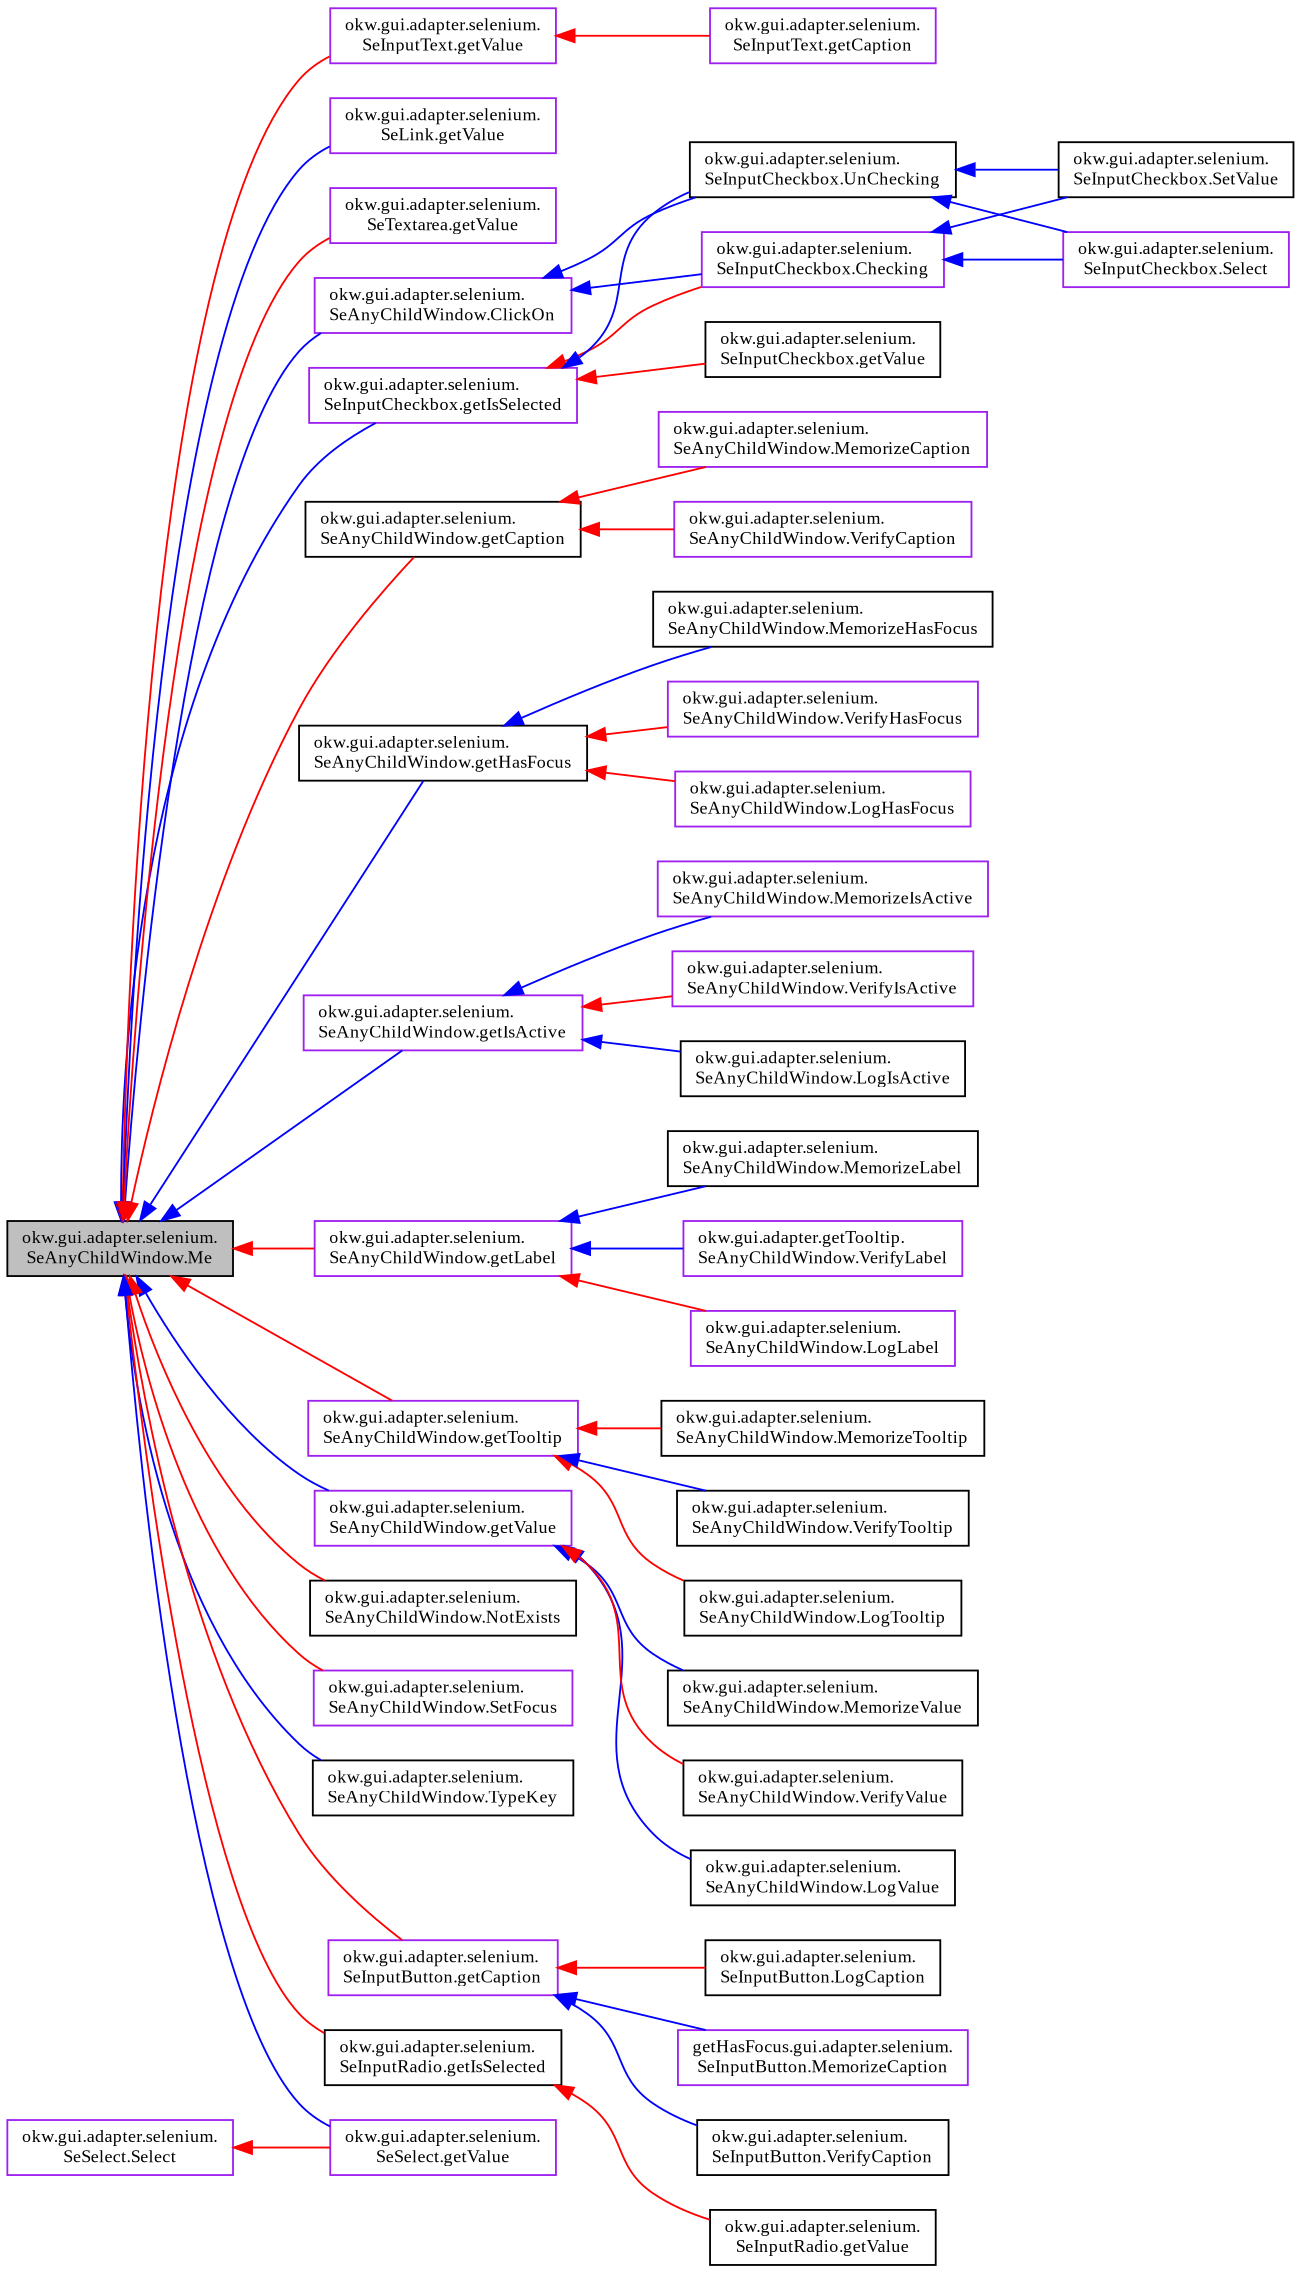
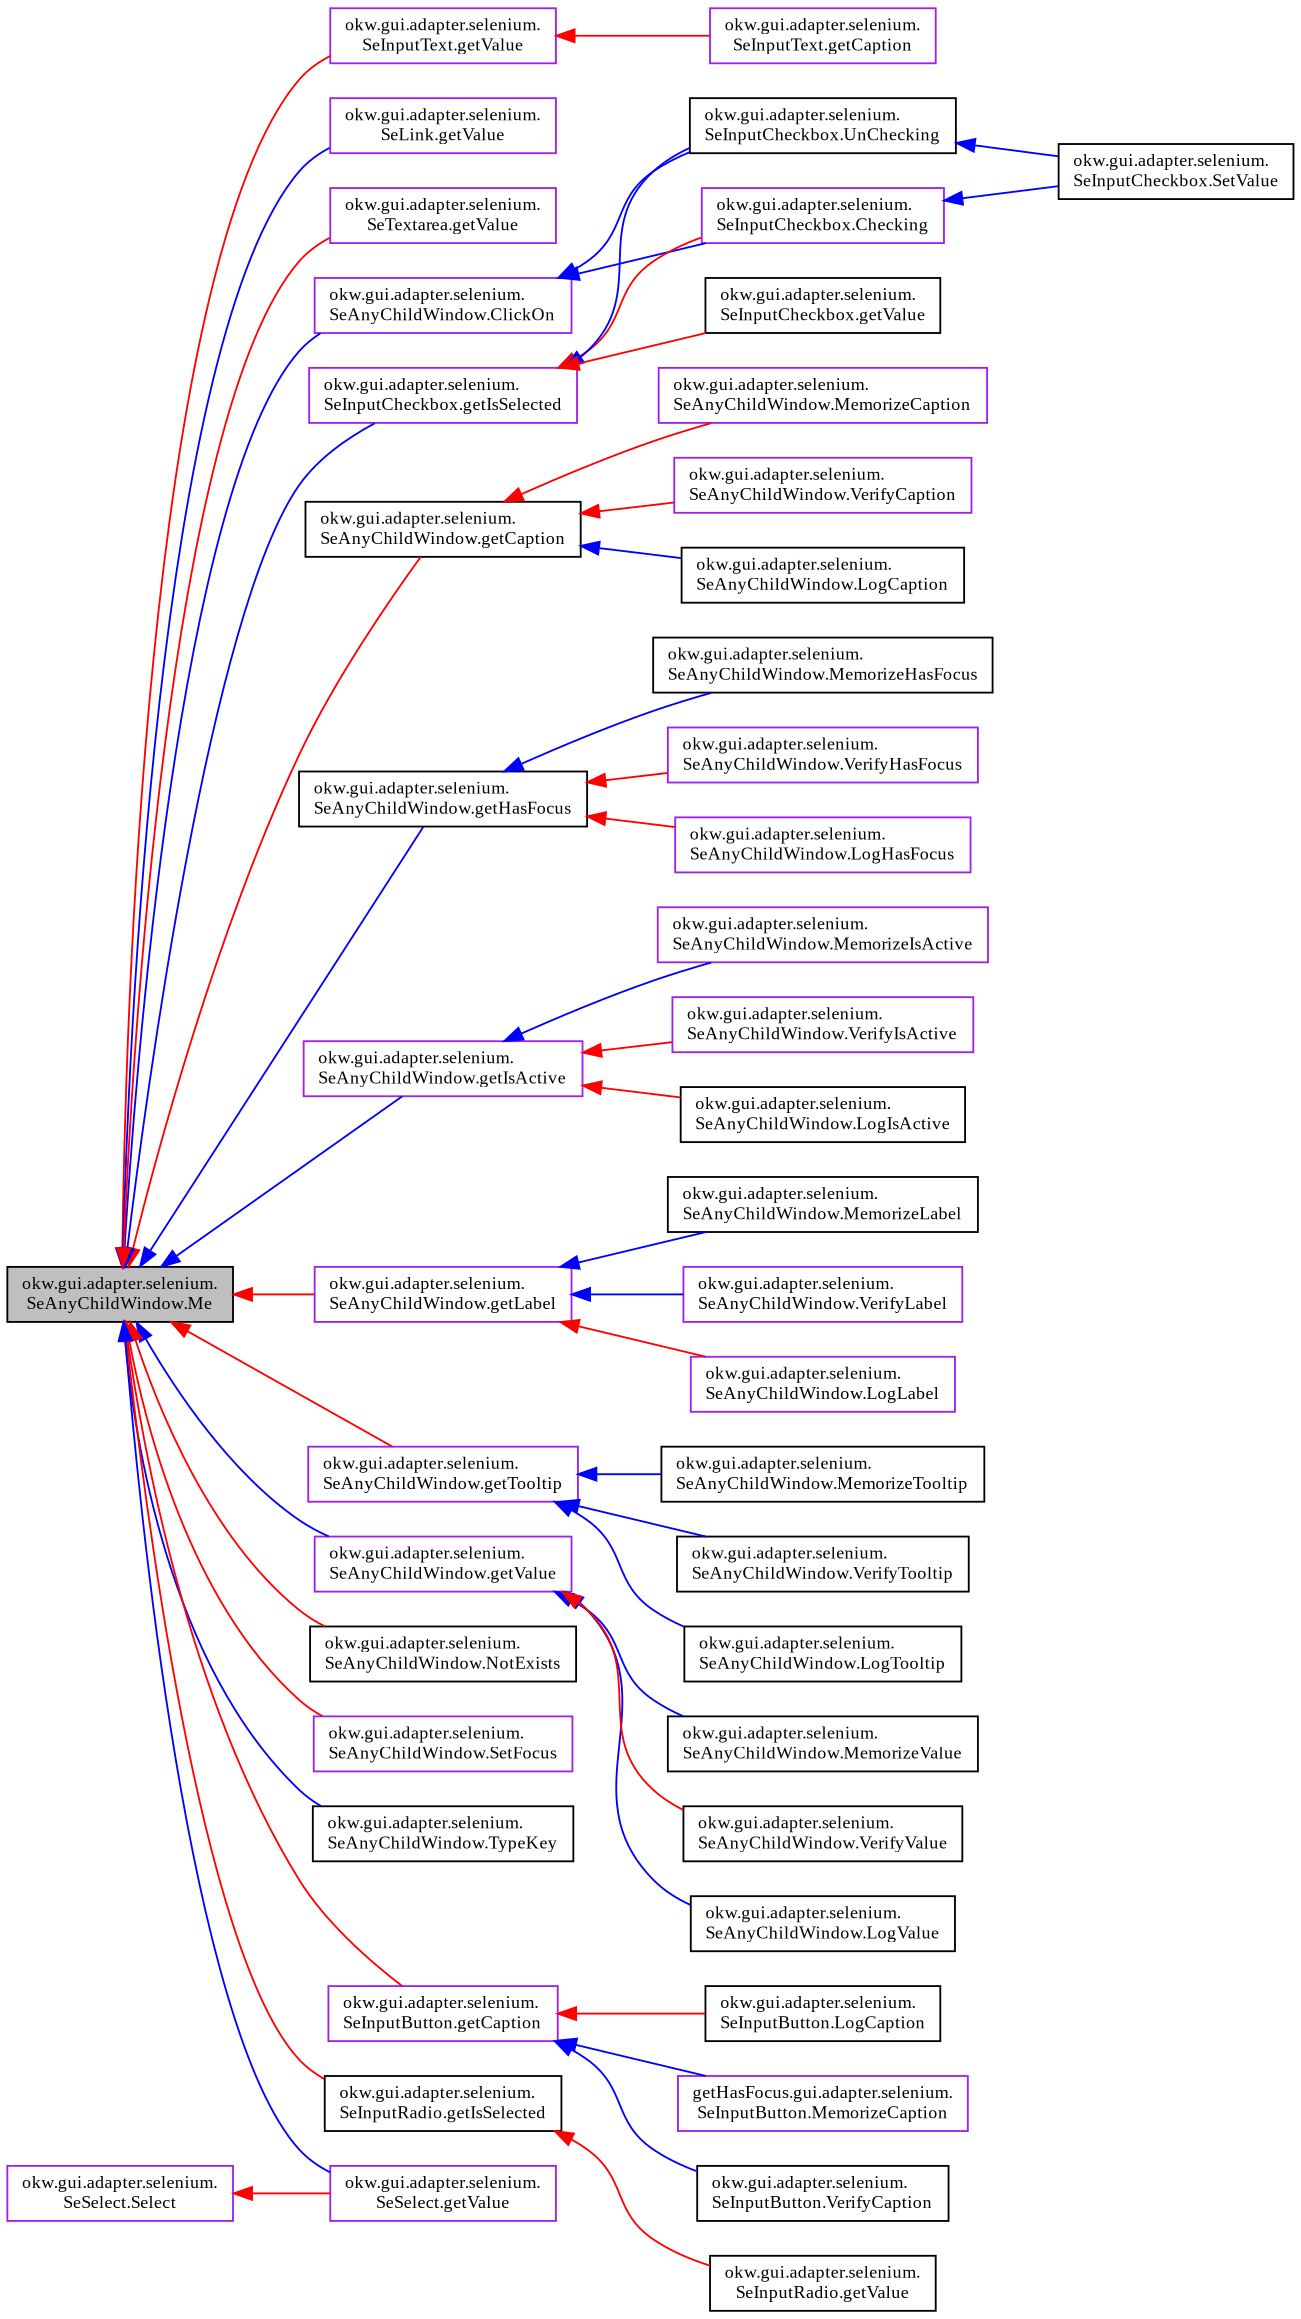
node "okw.gui.adapter.selenium. SeInputCheckbox.Select": removed
node "okw.gui.adapter.selenium. SeAnyChildWindow.LogCaption": added
edge "okw.gui.adapter.selenium. SeAnyChildWindow.LogIsActive" -> "okw.gui.adapter.selenium. SeAnyChildWindow.getIsActive": color blue -> red
node "okw.gui.adapter.getTooltip. SeAnyChildWindow.VerifyLabel": label "okw.gui.adapter.getTooltip. SeAnyChildWindow.VerifyLabel" -> "okw.gui.adapter.selenium. SeAnyChildWindow.VerifyLabel"
edge "okw.gui.adapter.selenium. SeAnyChildWindow.MemorizeTooltip" -> "okw.gui.adapter.selenium. SeAnyChildWindow.getTooltip": color red -> blue
edge "okw.gui.adapter.selenium. SeAnyChildWindow.LogTooltip" -> "okw.gui.adapter.selenium. SeAnyChildWindow.getTooltip": color red -> blue
